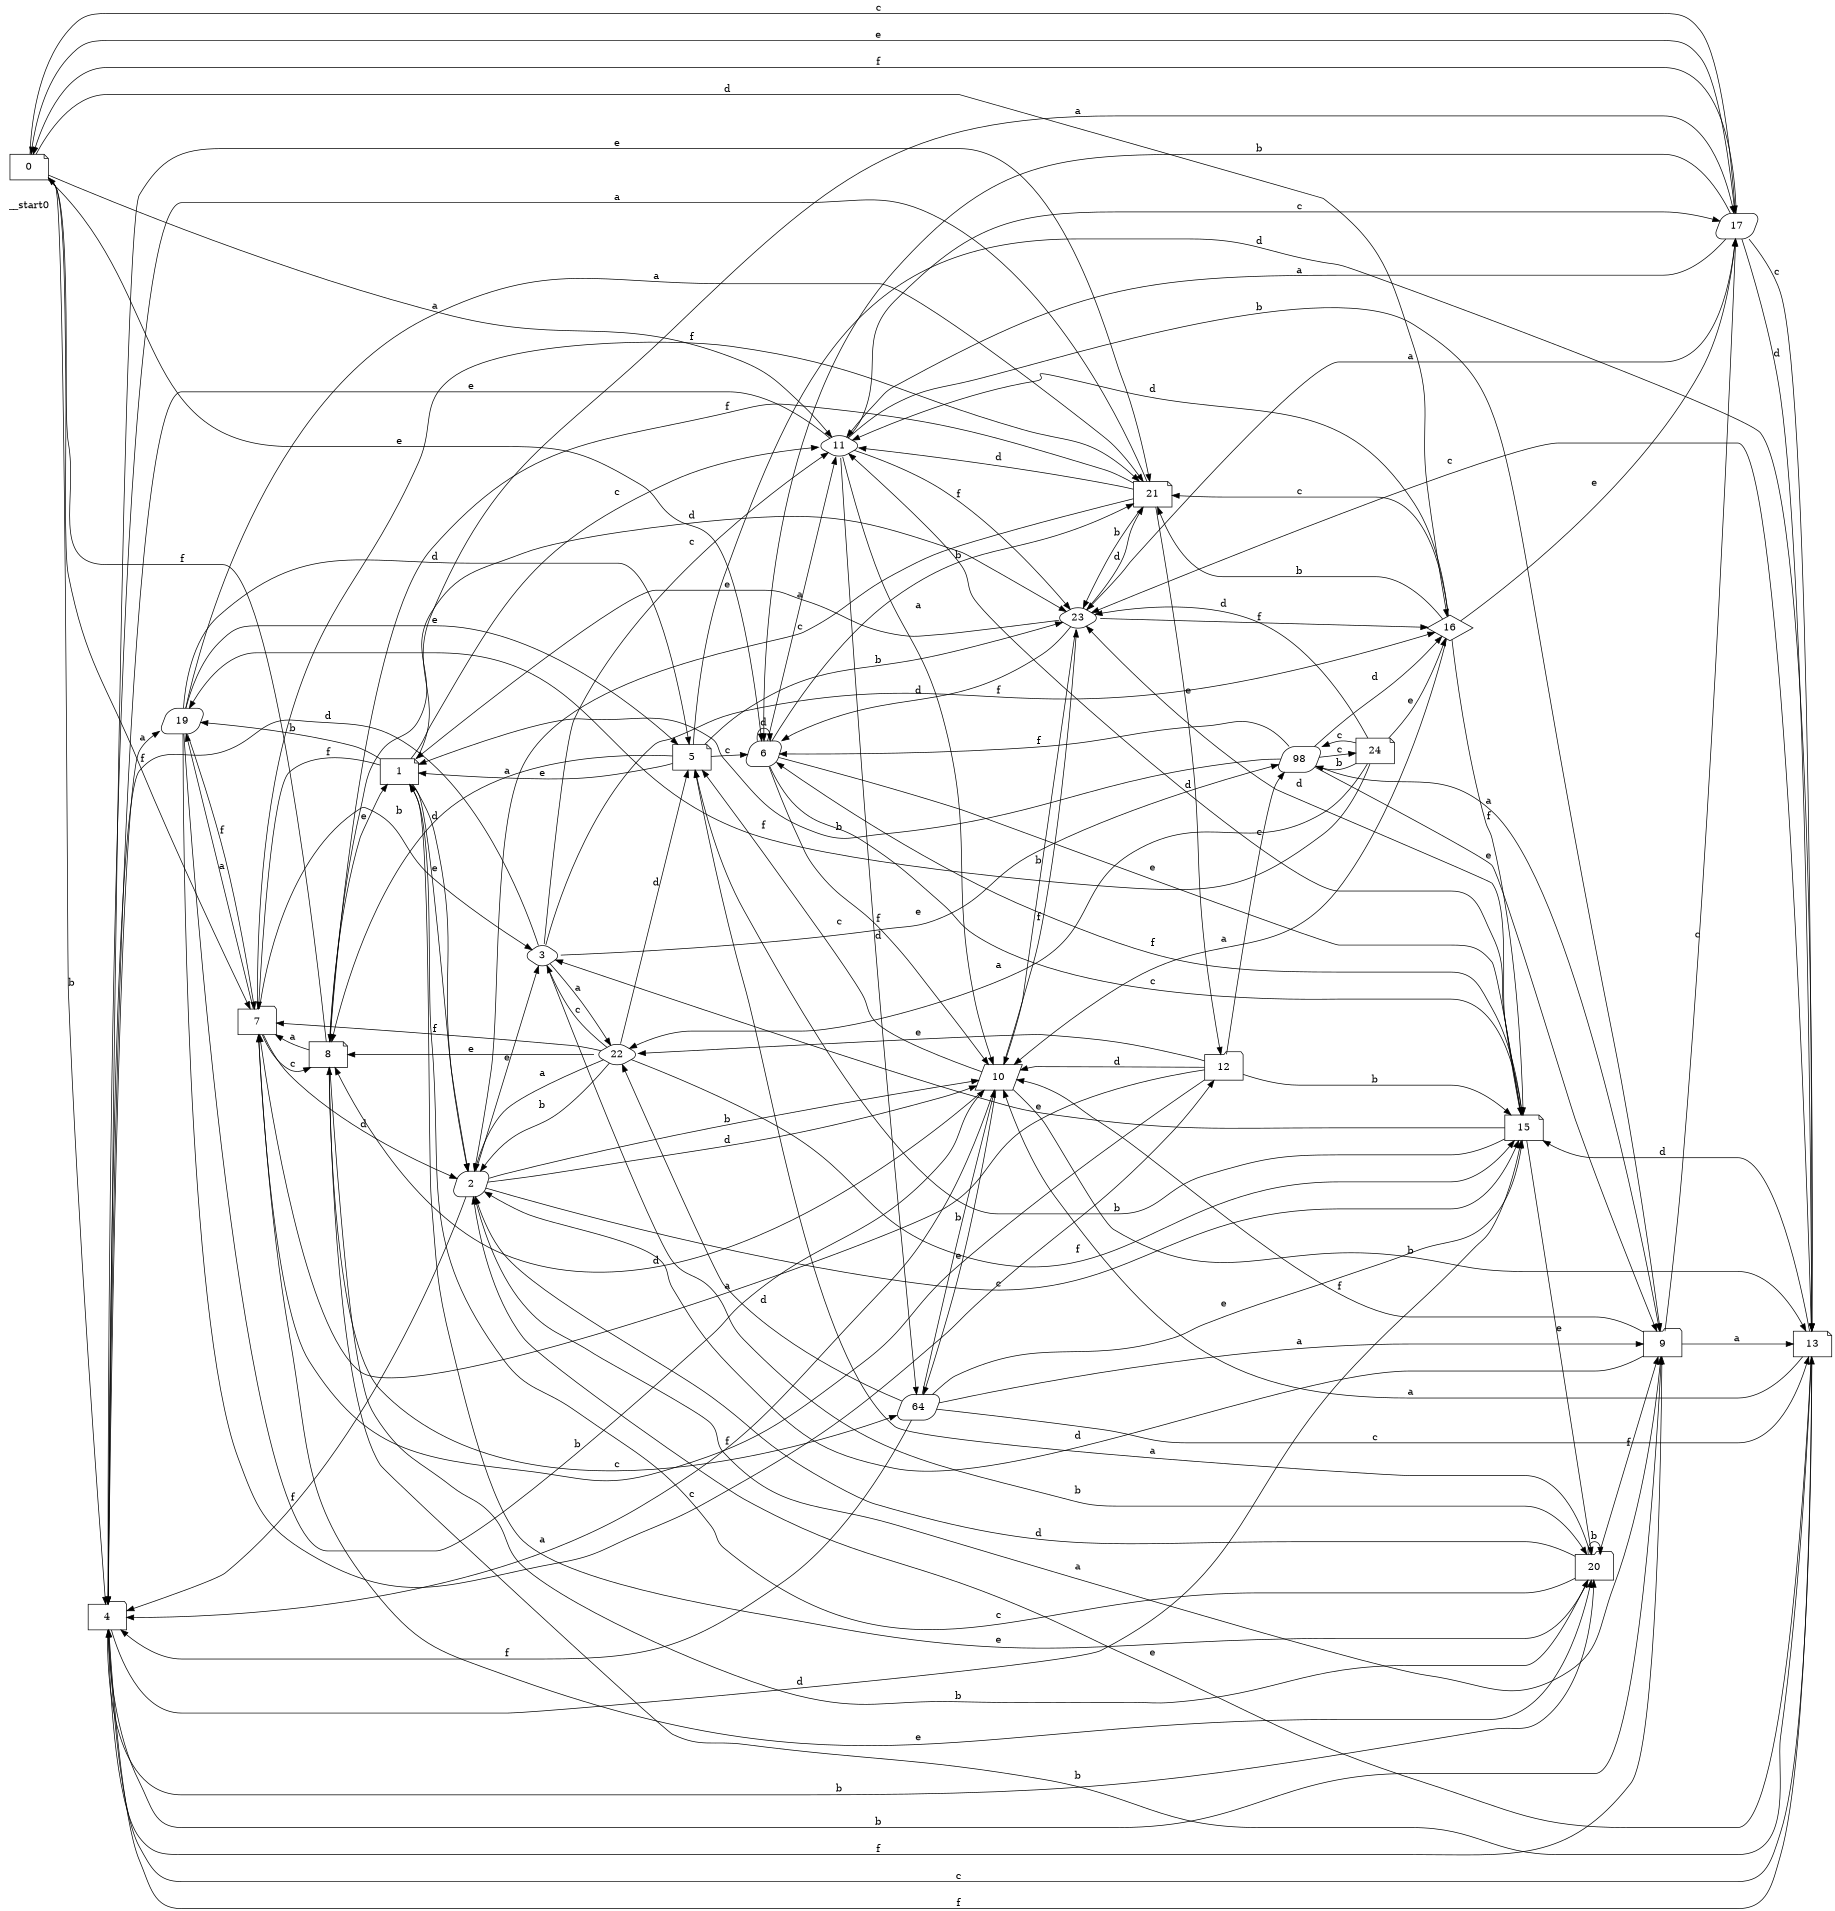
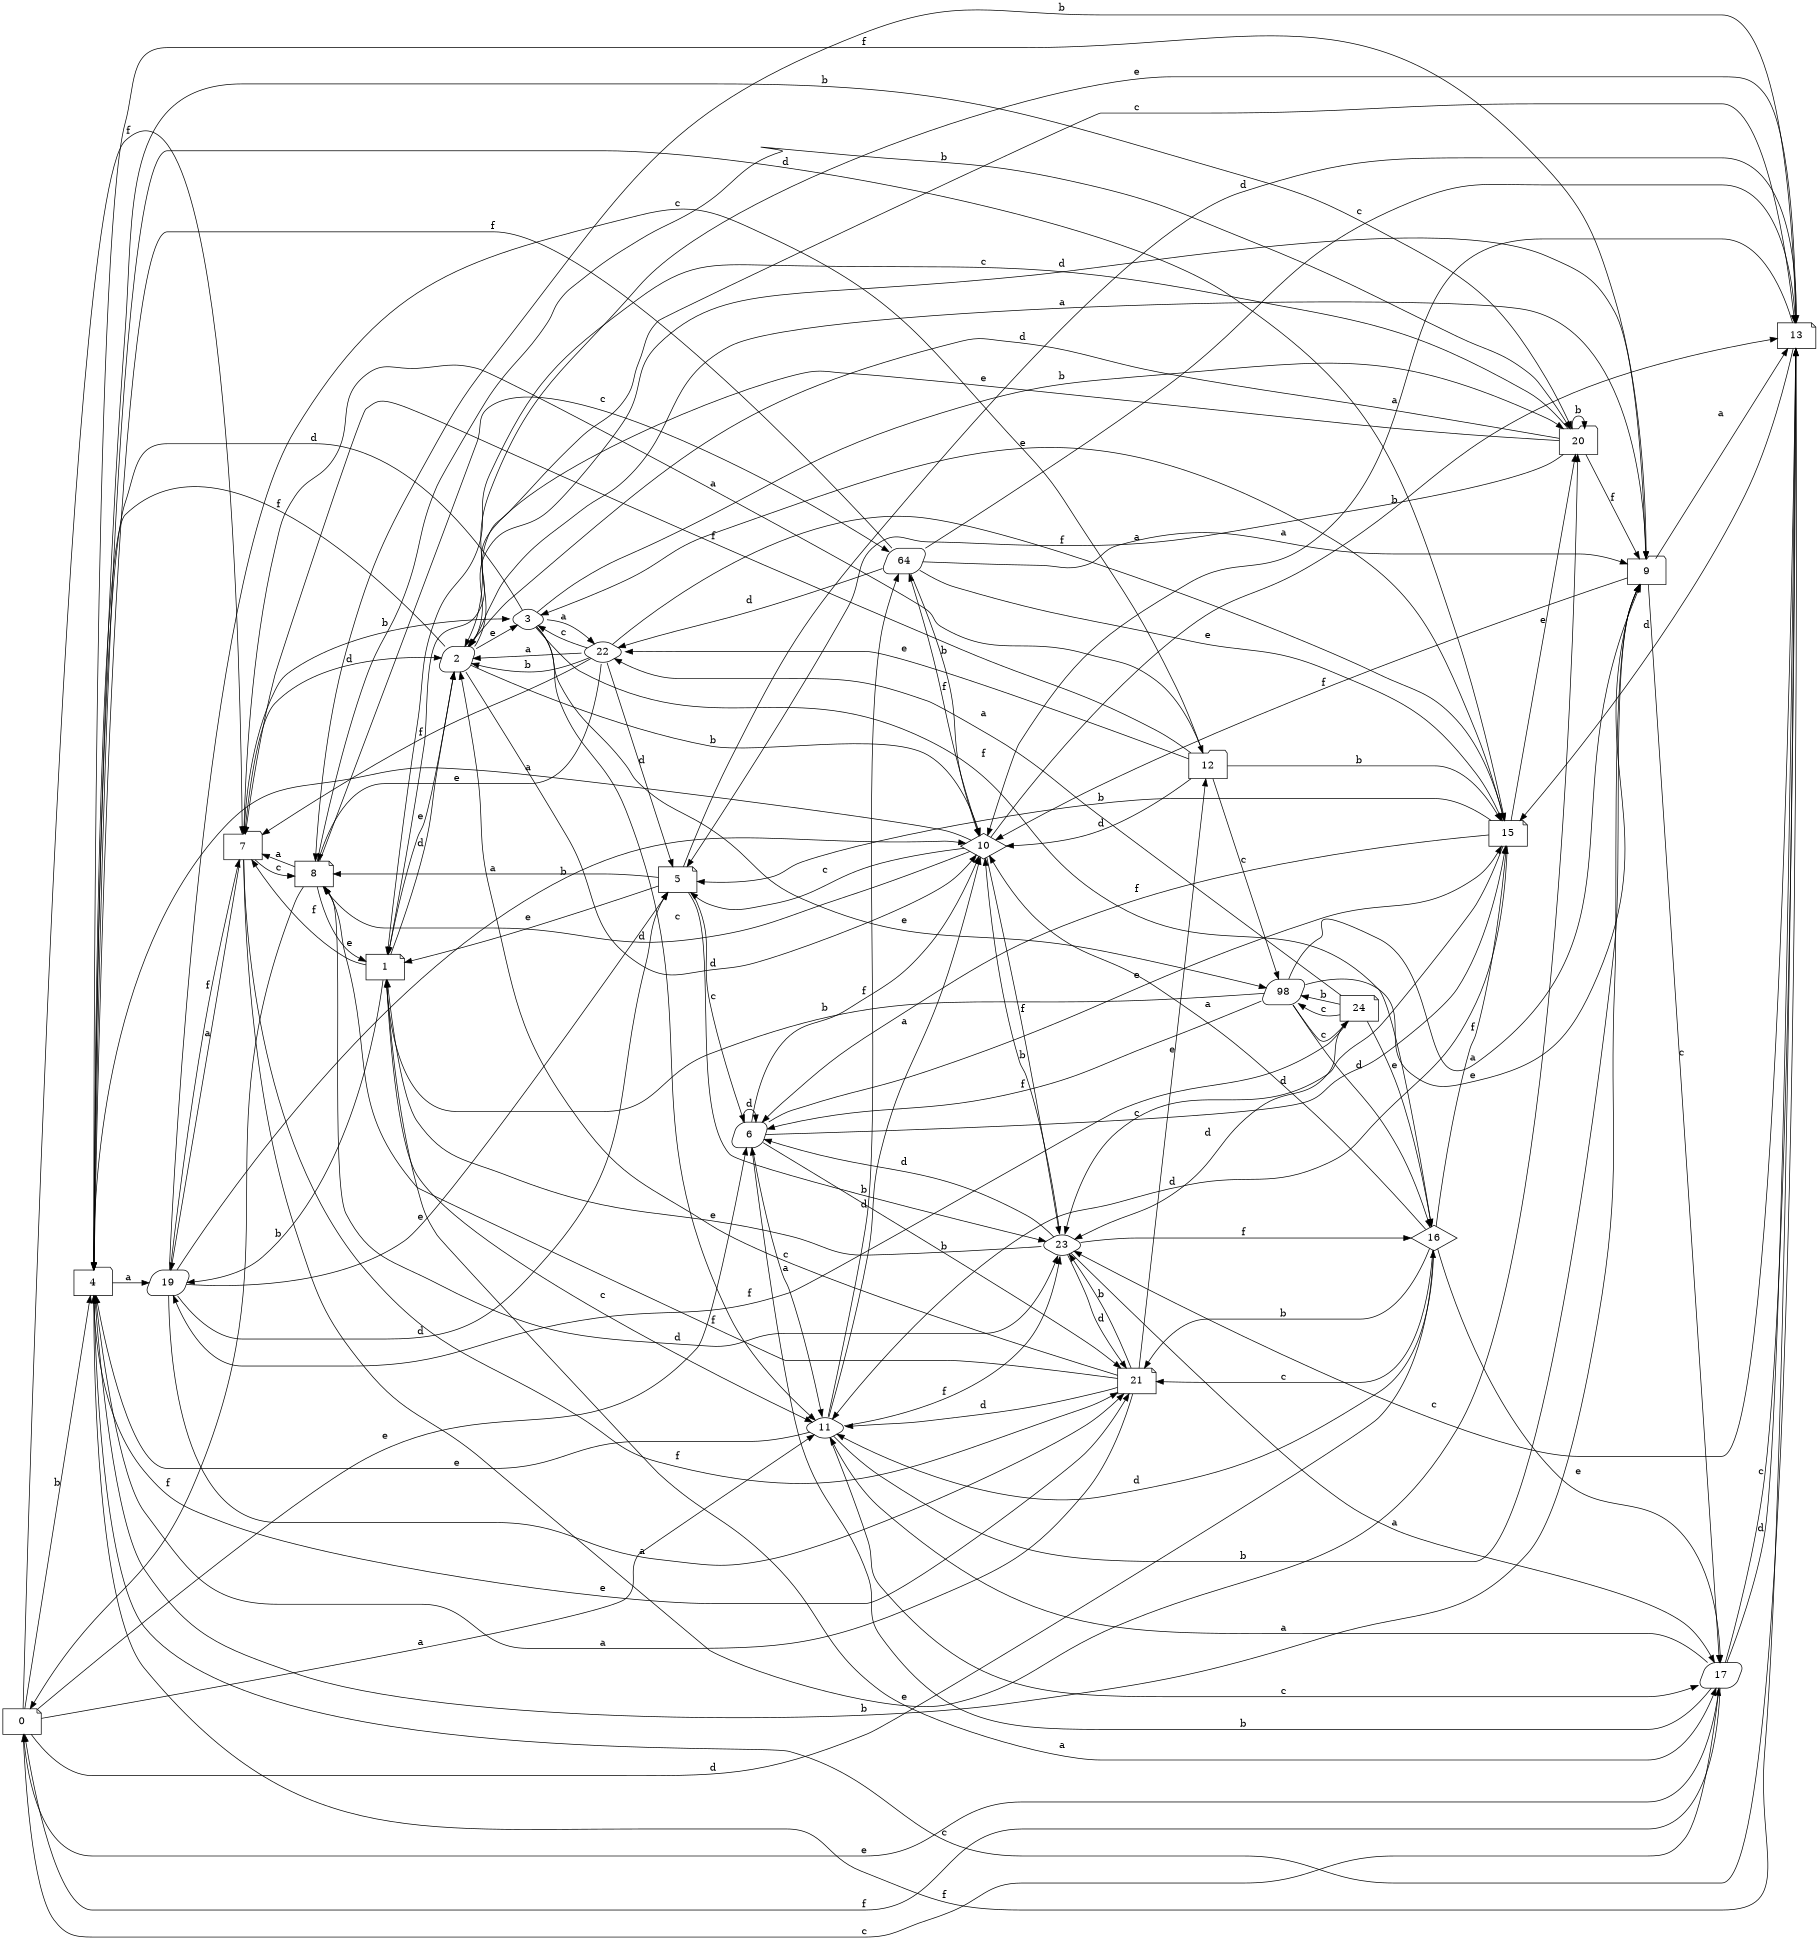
node "__start0": removed
edge "17" -> "23": reversed
node "10": shape parallelogram -> diamond
edge "10" -> "64": label "e" -> "f"
edge "2" -> "15": now "2" -> "13"
